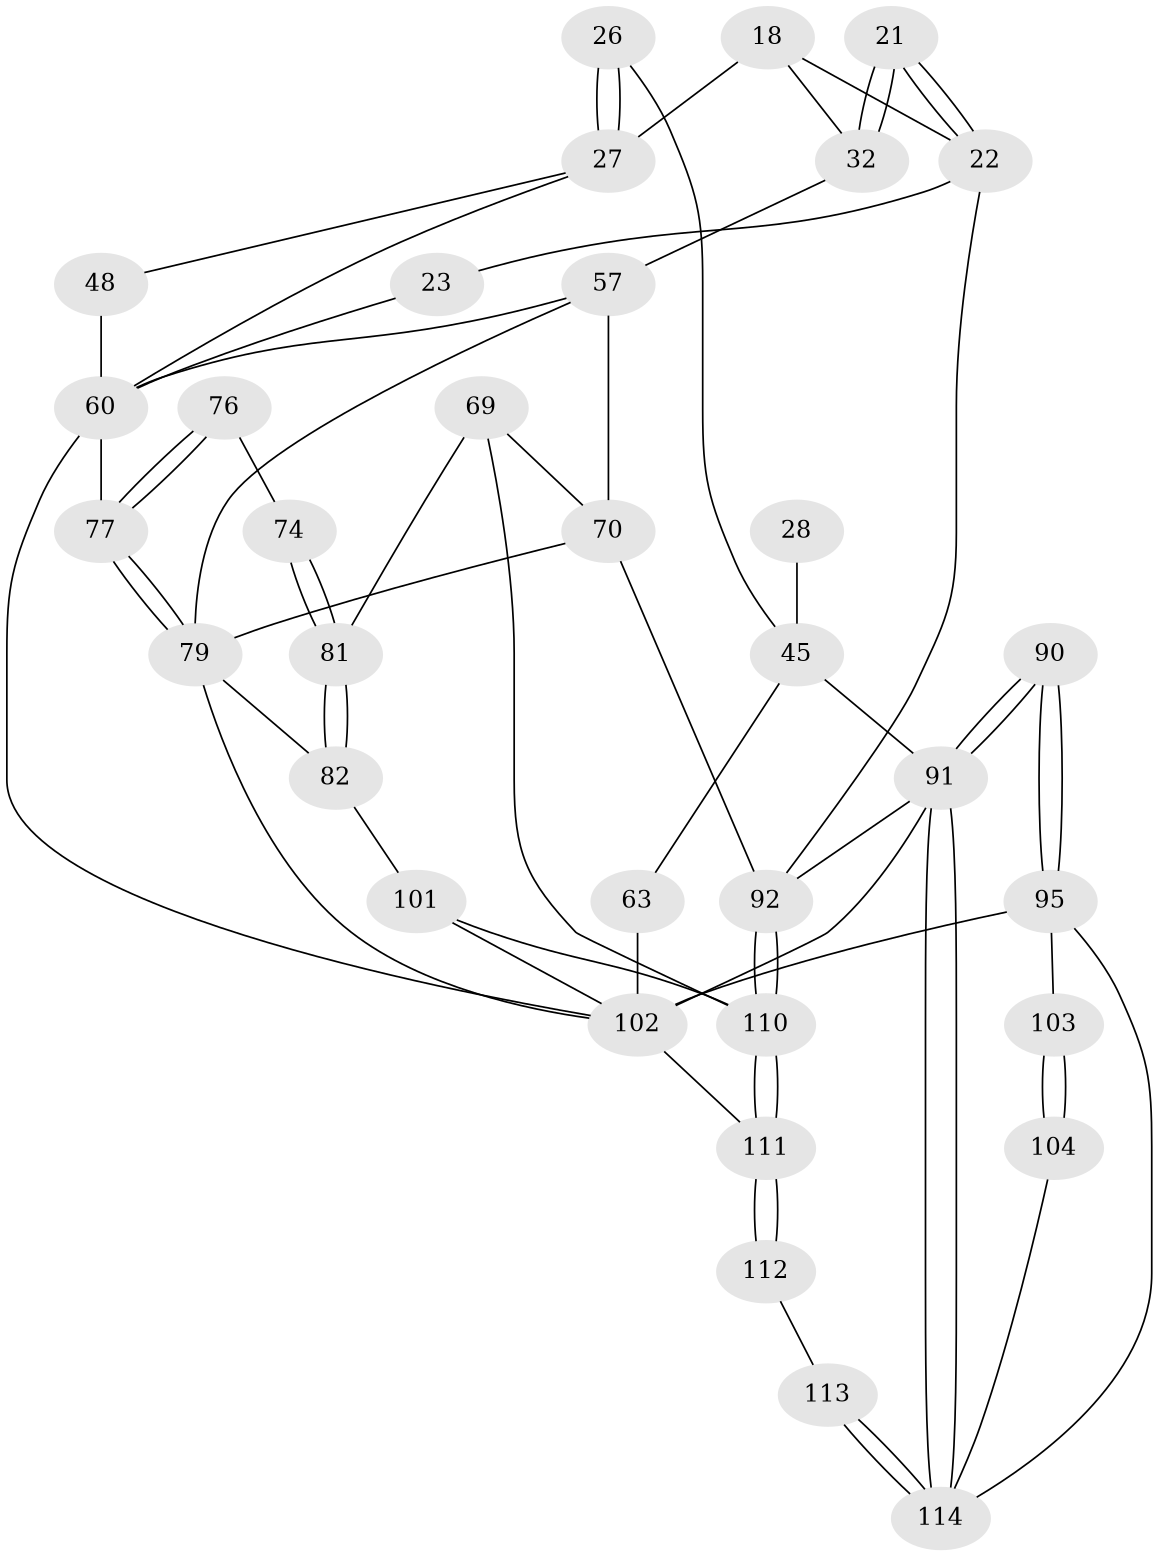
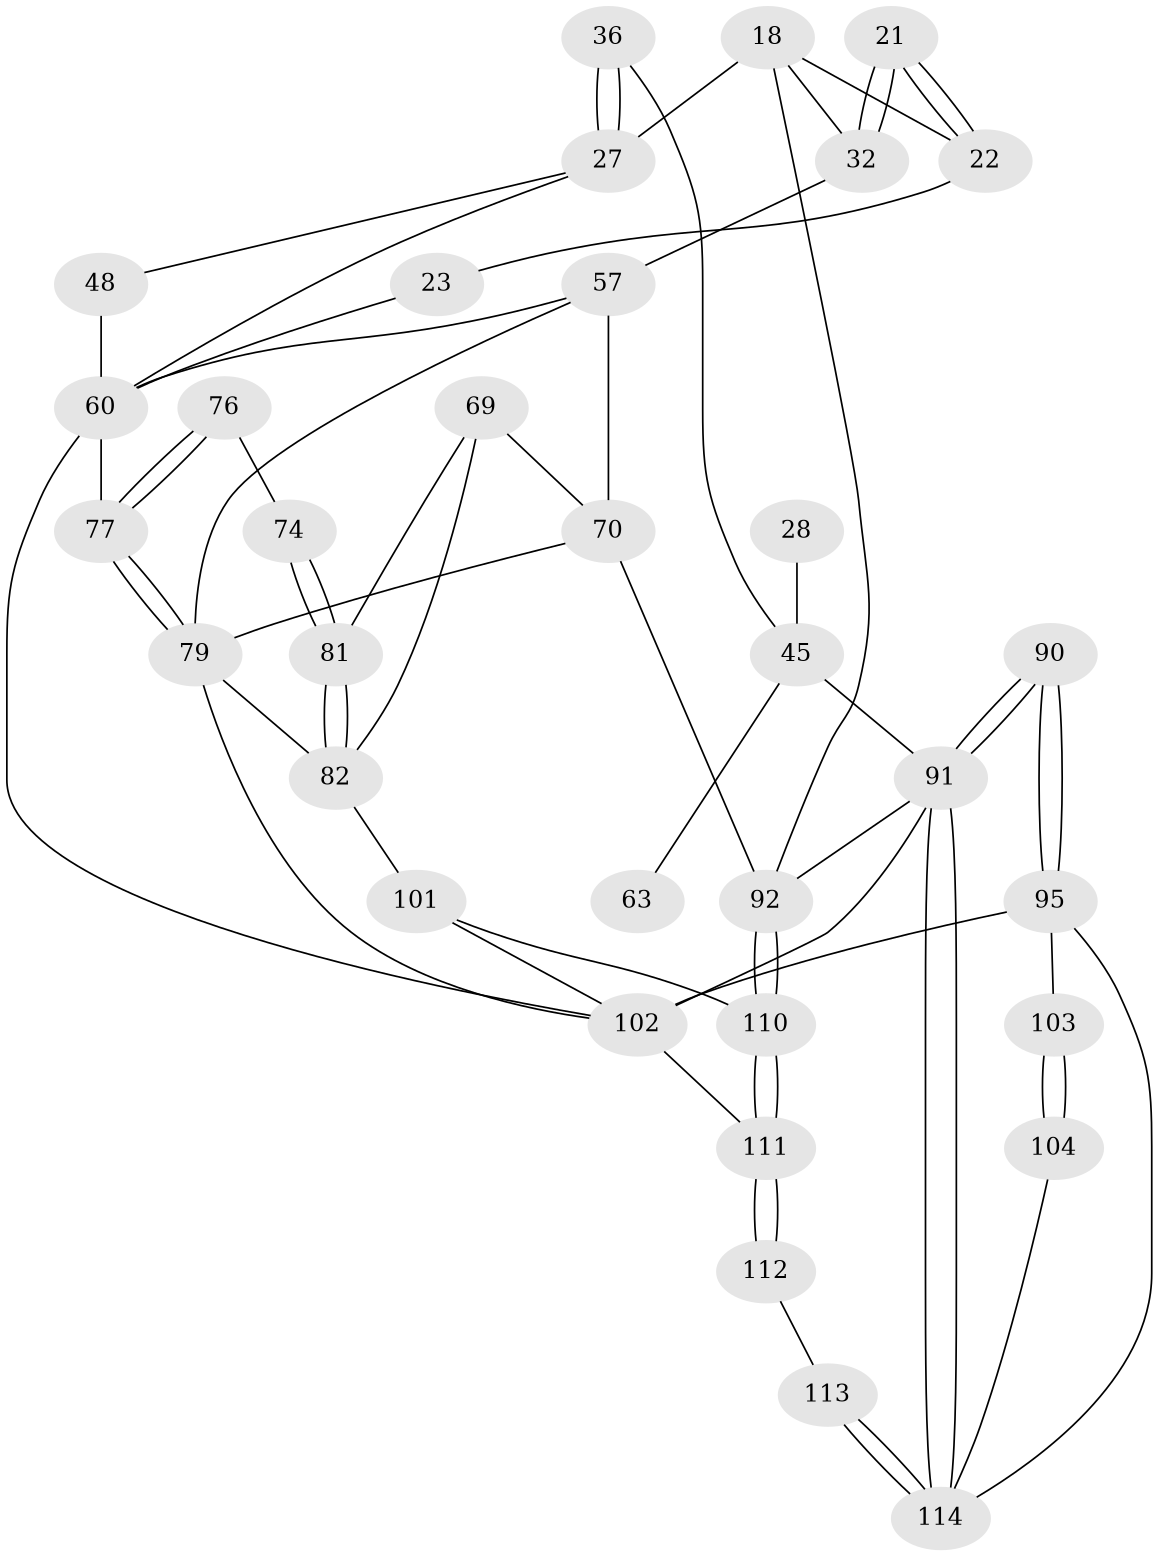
node "26": label "26" -> "36"
edge "22" -- "92": now "18" -- "92"
edge "69" -- "110": now "69" -- "82"
edge "63" -- "102": removed
